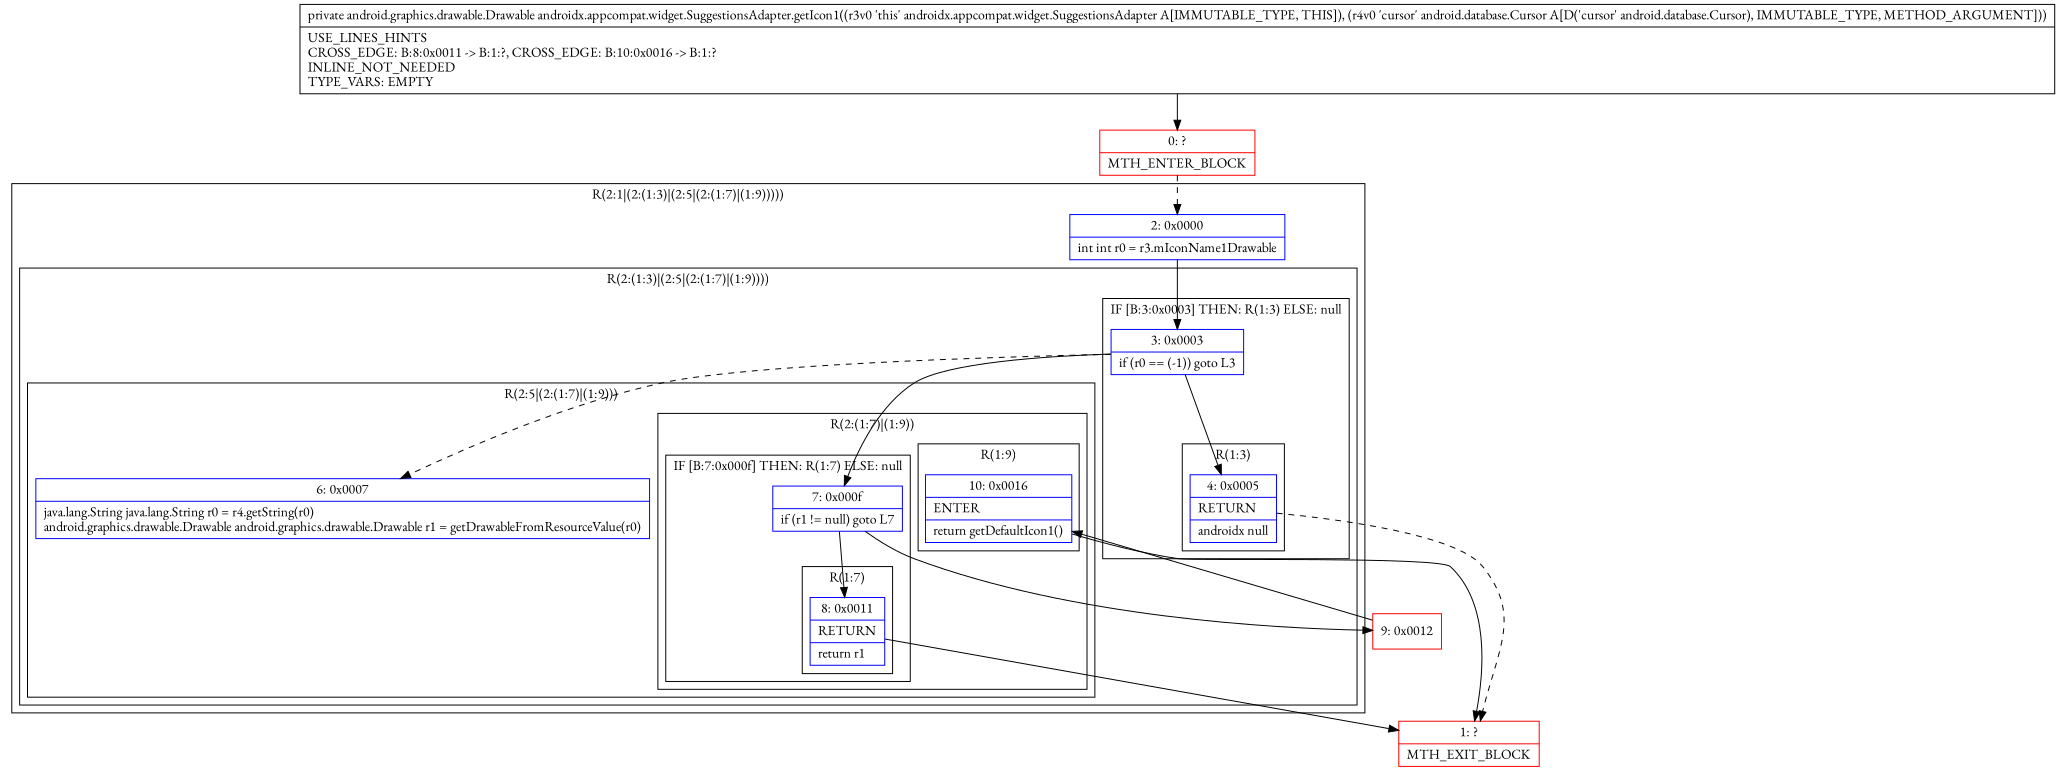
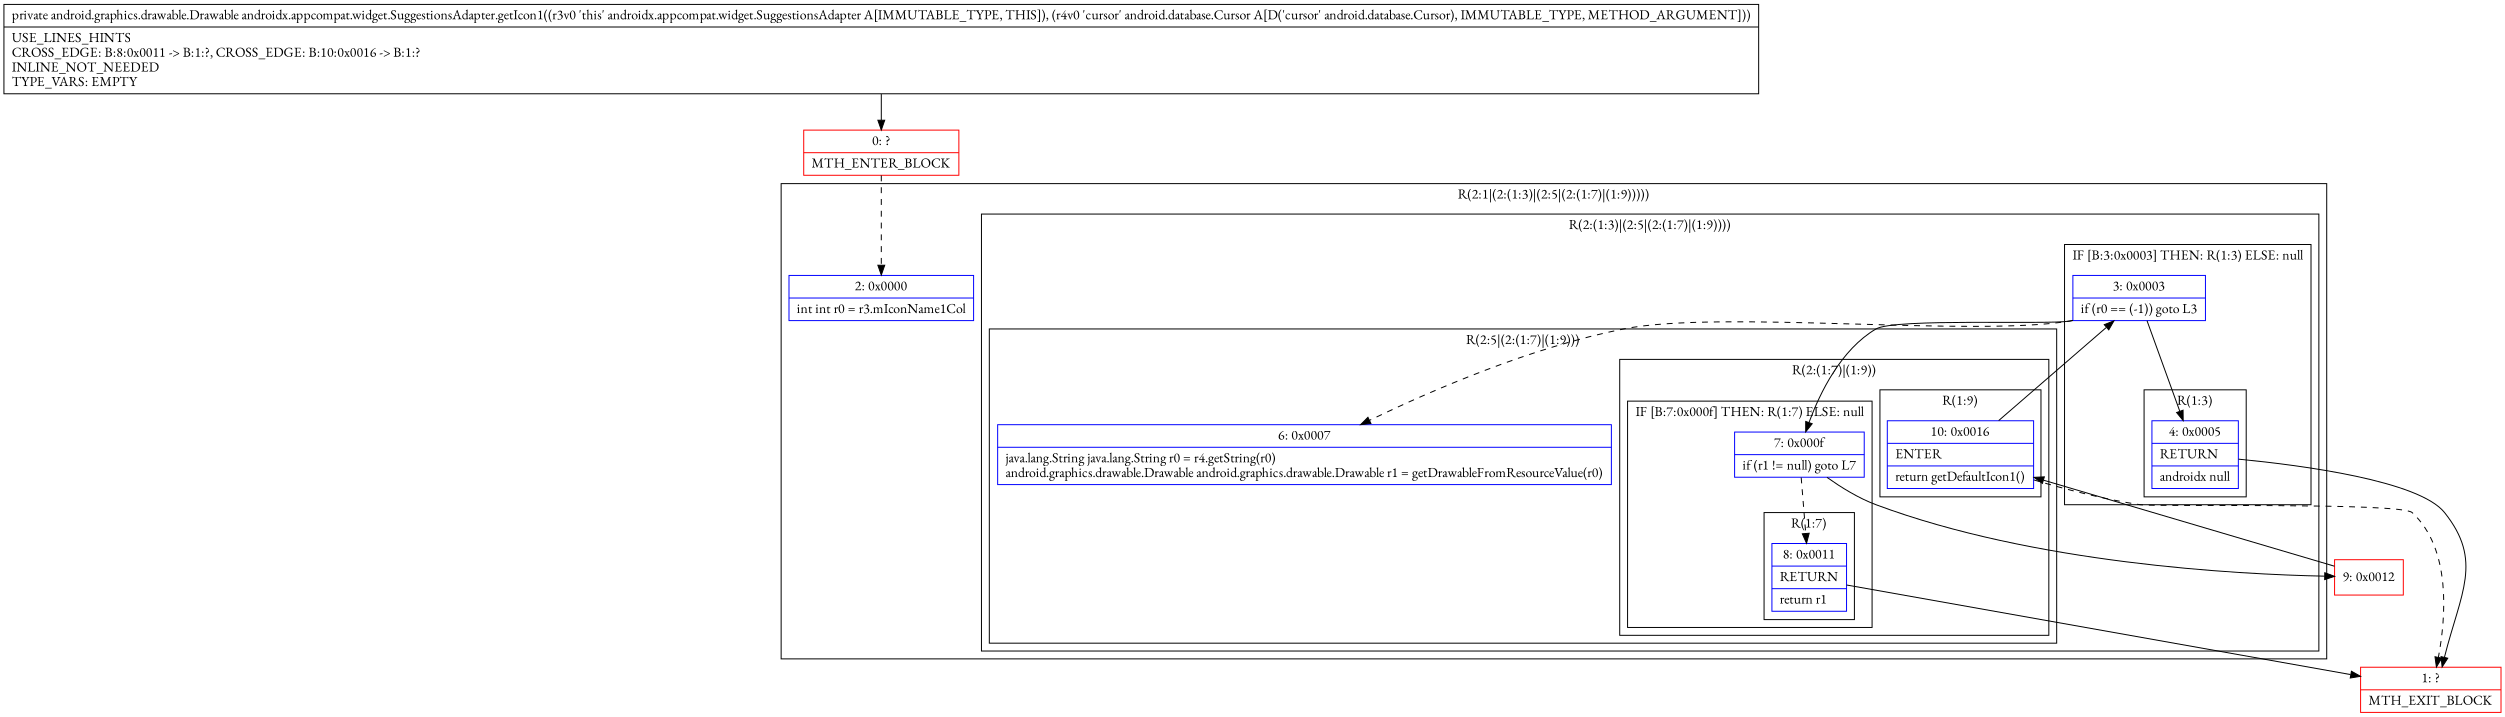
node "2: 0x0000": text "int int r0 = r3.mIconName1Drawable" -> "int int r0 = r3.mIconName1Col"
edge "2: 0x0000" -> "3: 0x0003": now "10: 0x0016" -> "3: 0x0003"
edge "4: 0x0005" -> "1: ?": style dashed -> solid
edge "7: 0x000f" -> "8: 0x0011": style solid -> dashed
edge "10: 0x0016" -> "1: ?": style solid -> dashed
